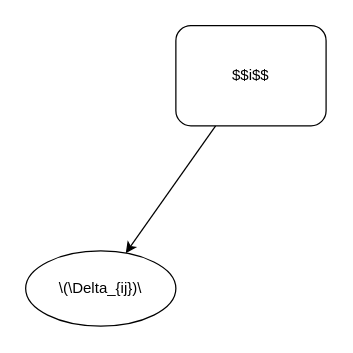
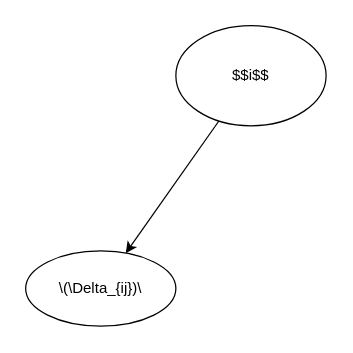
node "$$i$$": shape rounded rectangle -> ellipse
